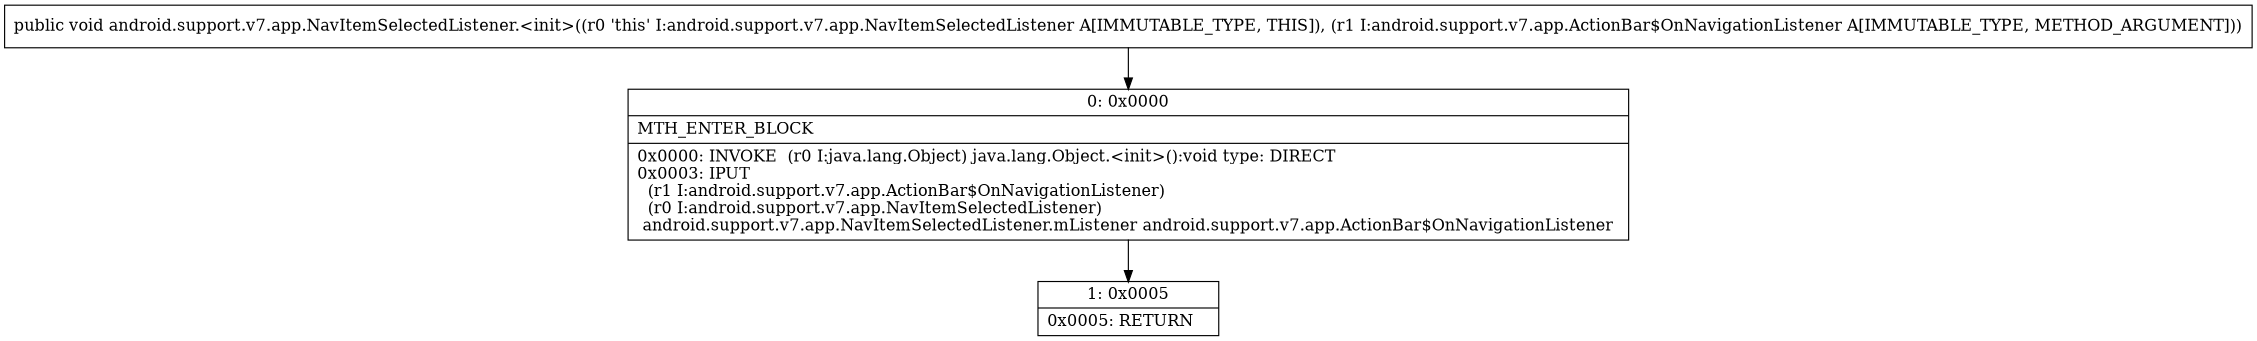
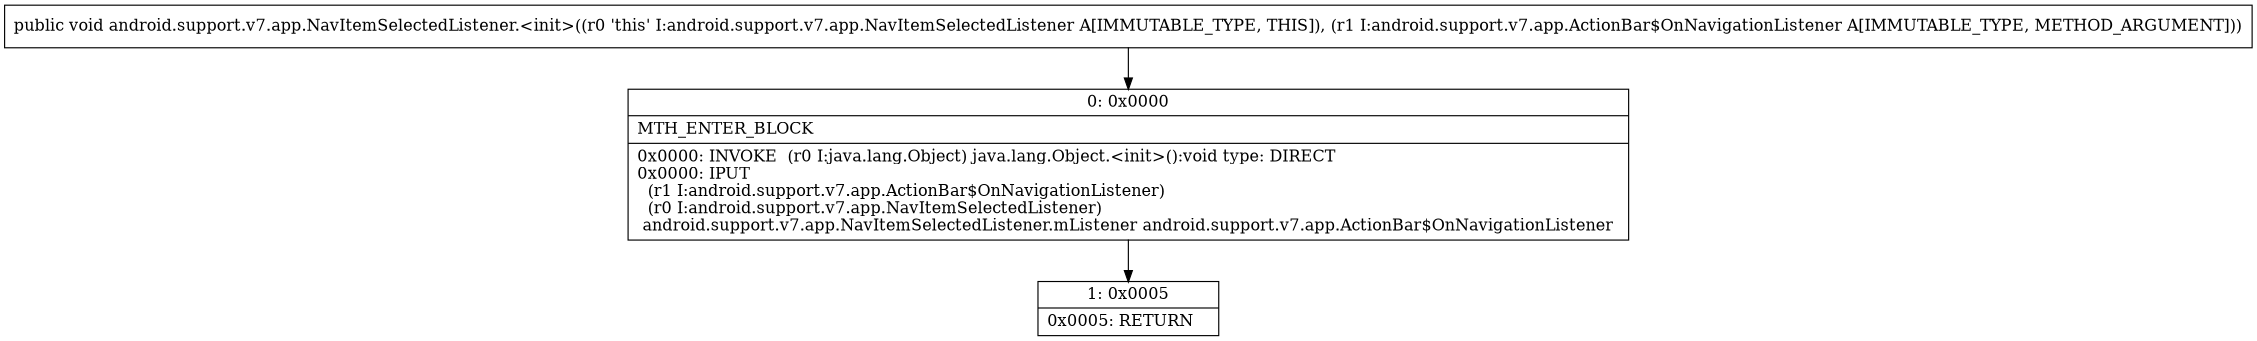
node "0: 0x0000": text "0x0003: IPUT" -> "0x0000: IPUT"
